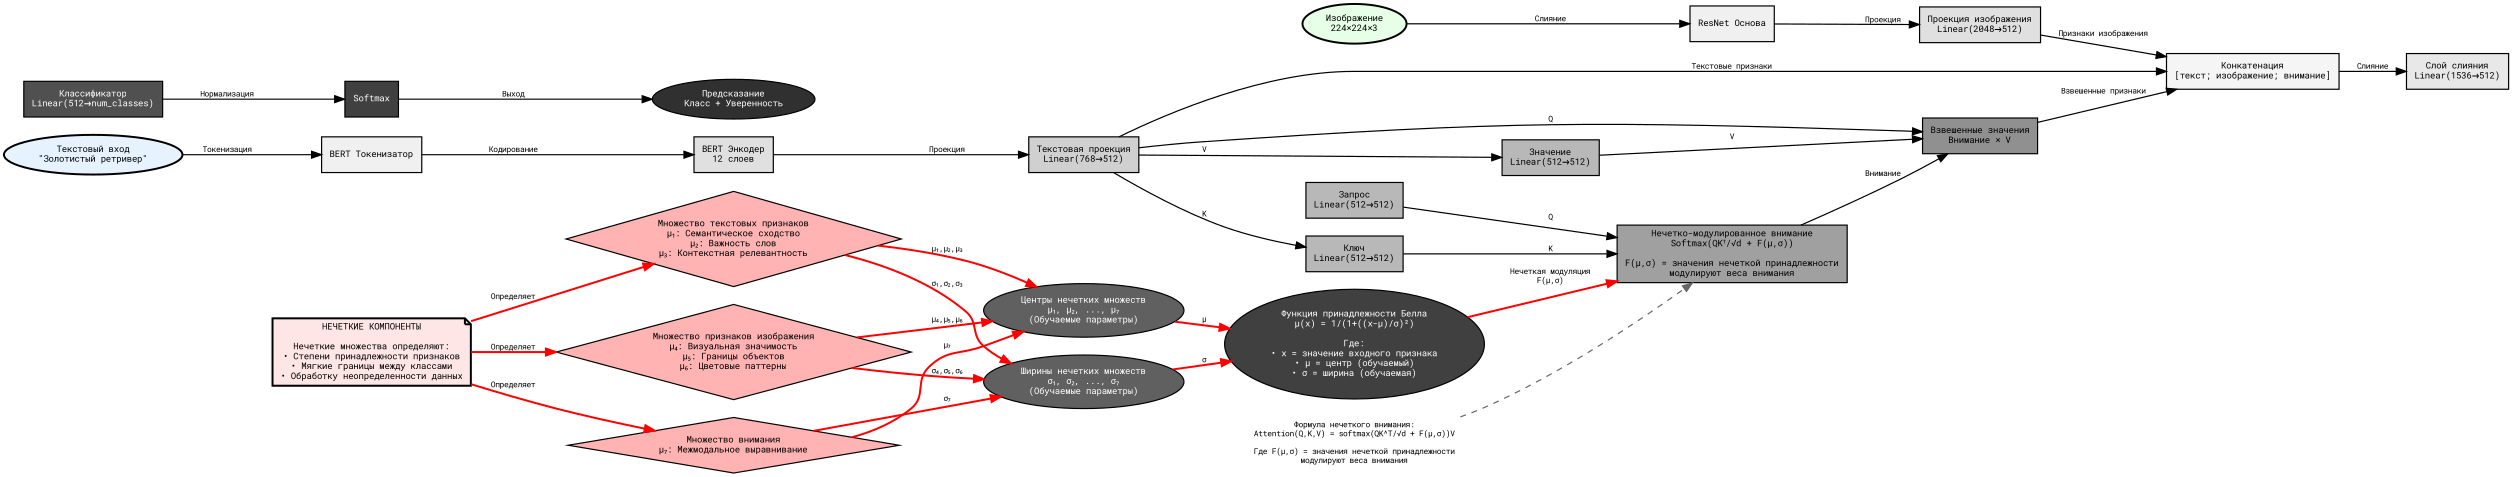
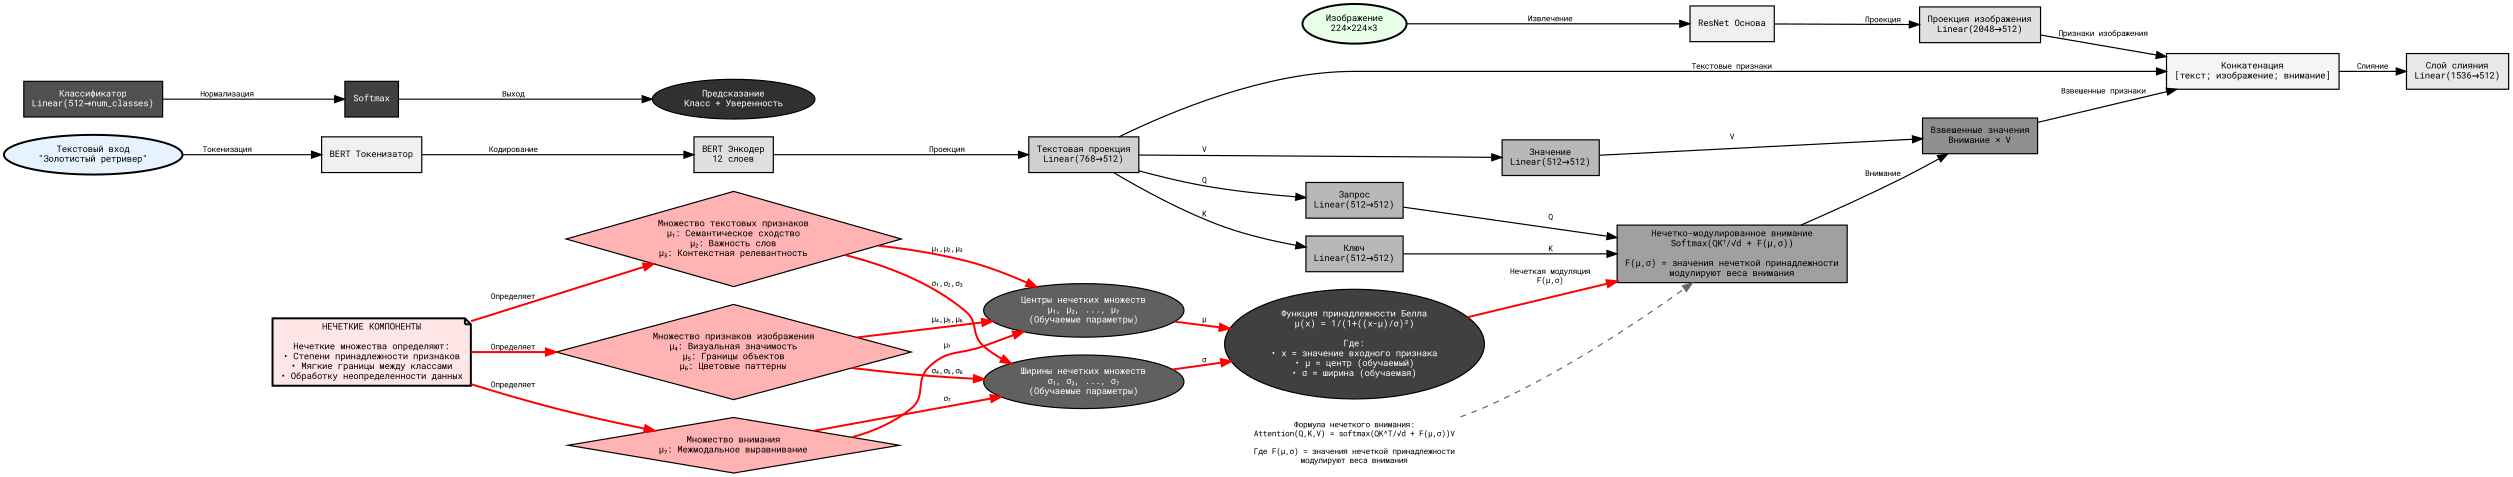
edge "Изображение 224×224×3" -> "ResNet Основа": label "Слияние" -> "Извлечение"
edge "Текстовая проекция Linear(768→512)" -> "Взвешенные значения Внимание × V": now "Текстовая проекция Linear(768→512)" -> "Запрос Linear(512→512)"
